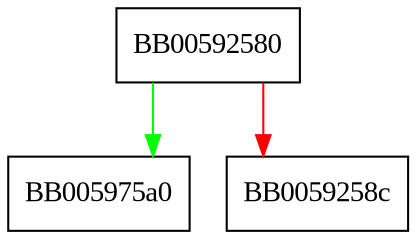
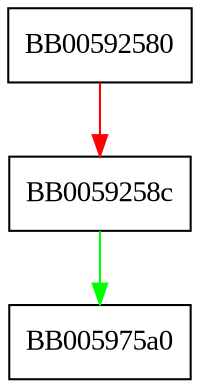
edge "BB00592580" -> "BB005975a0": now "BB0059258c" -> "BB005975a0"
